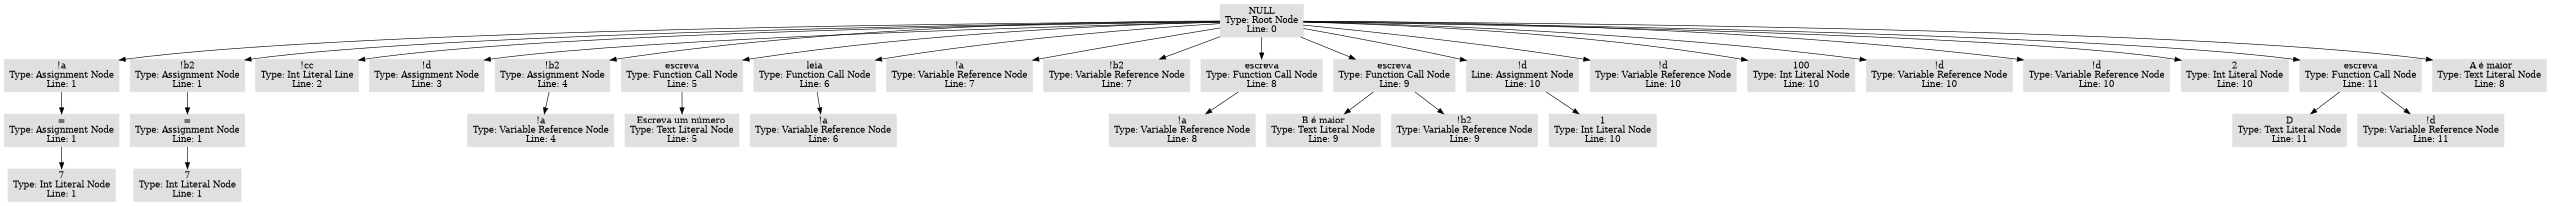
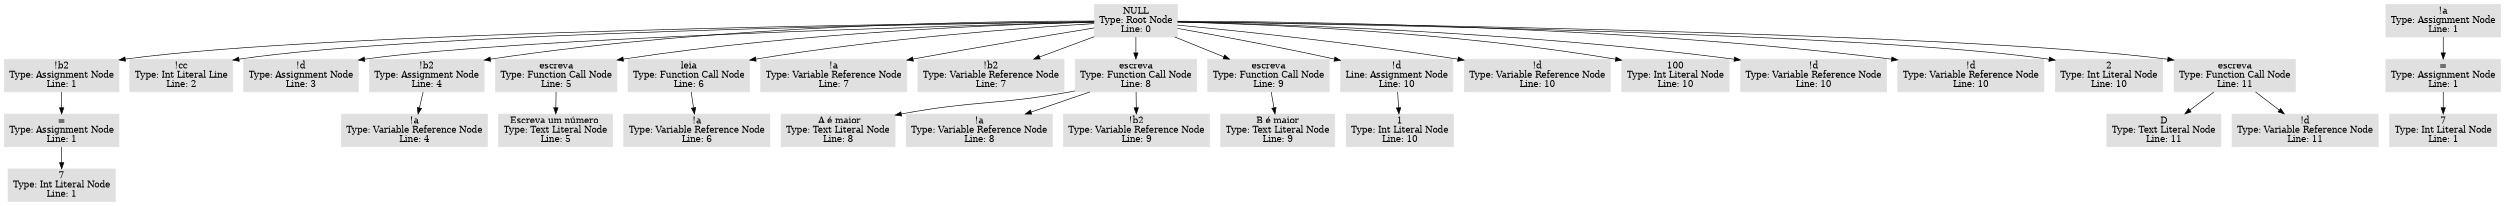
edge "NULL Type: Root Node Line: 0" -> "A é maior Type: Text Literal Node Line: 8": now "escreva Type: Function Call Node Line: 8" -> "A é maior Type: Text Literal Node Line: 8"
edge "NULL Type: Root Node Line: 0" -> "!a Type: Assignment Node Line: 1": removed
edge "escreva Type: Function Call Node Line: 9" -> "!b2 Type: Variable Reference Node Line: 9": now "escreva Type: Function Call Node Line: 8" -> "!b2 Type: Variable Reference Node Line: 9"
